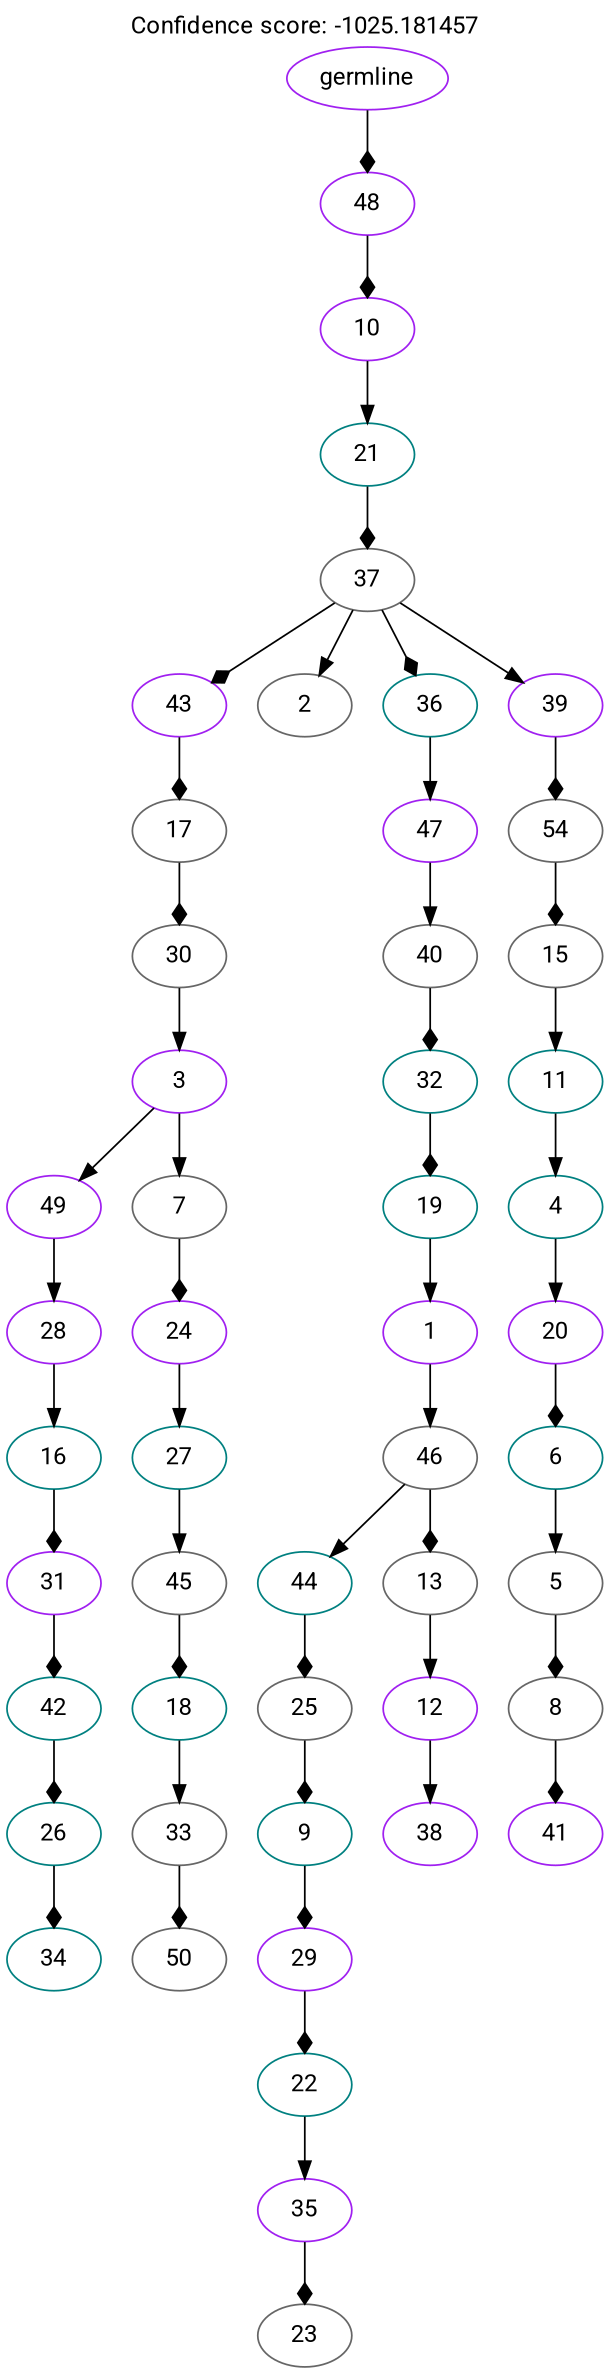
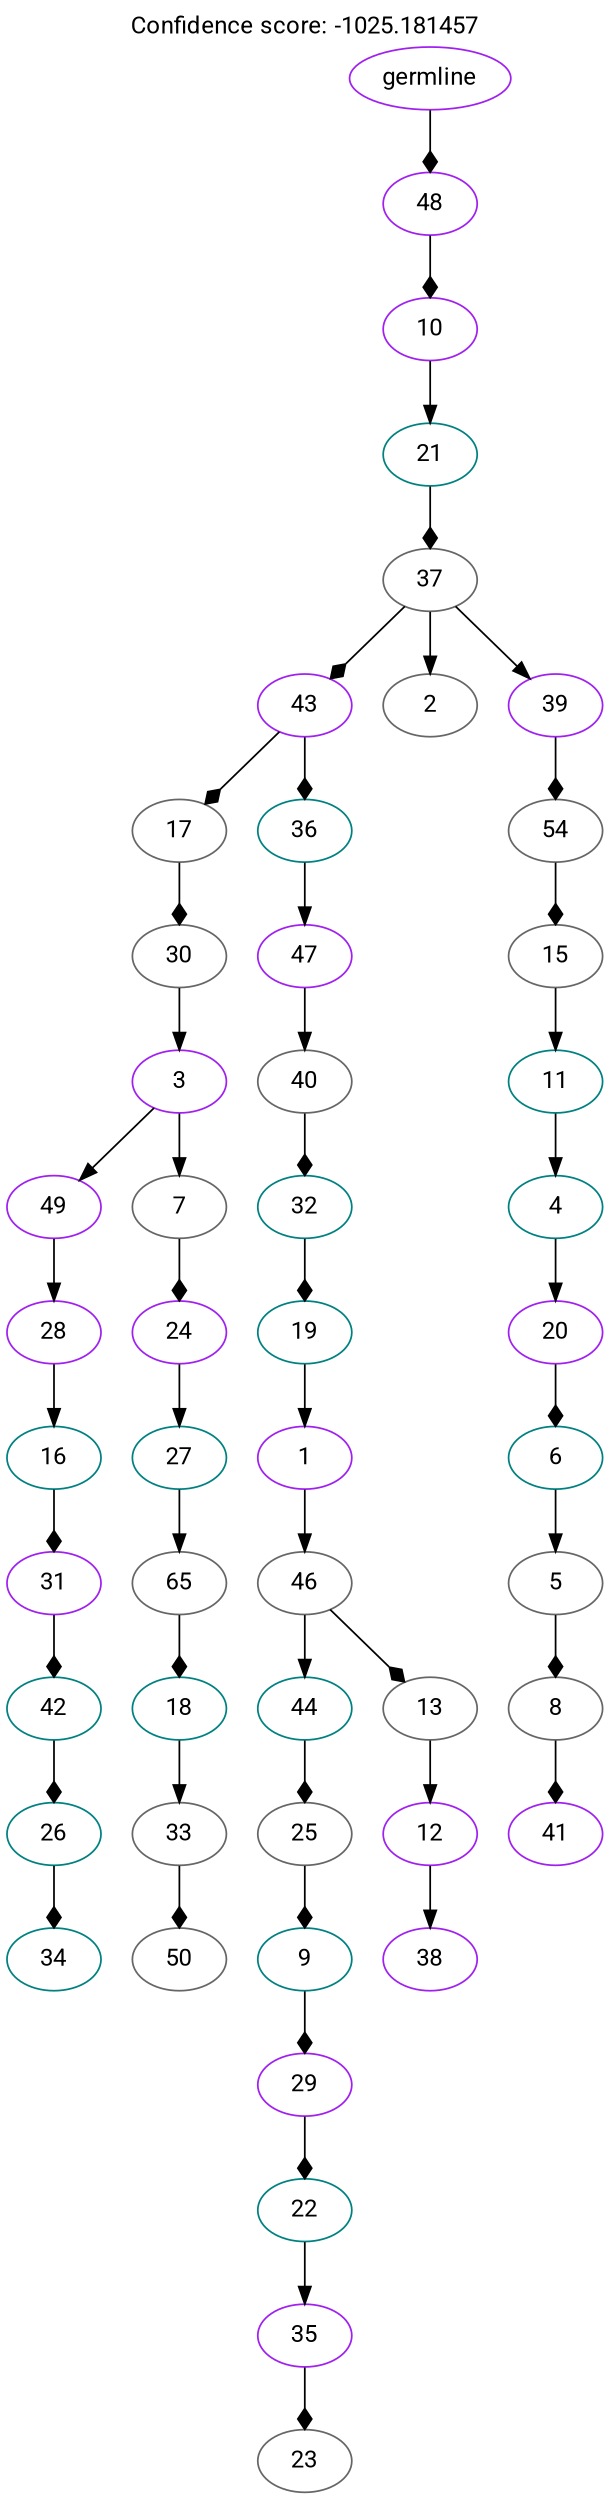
edge "37" -> "36": now "43" -> "36"
node "45": label "45" -> "65"
